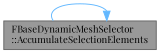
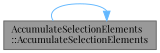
node "FBaseDynamicMeshSelector ::AccumulateSelectionElements": label "FBaseDynamicMeshSelector ::AccumulateSelectionElements" -> "AccumulateSelectionElements ::AccumulateSelectionElements"
